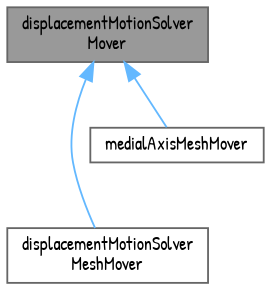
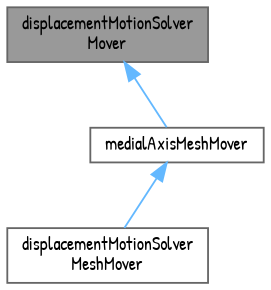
edge "displacementMotionSolver MeshMover" -> "displacementMotionSolver Mover": now "displacementMotionSolver MeshMover" -> "medialAxisMeshMover"
